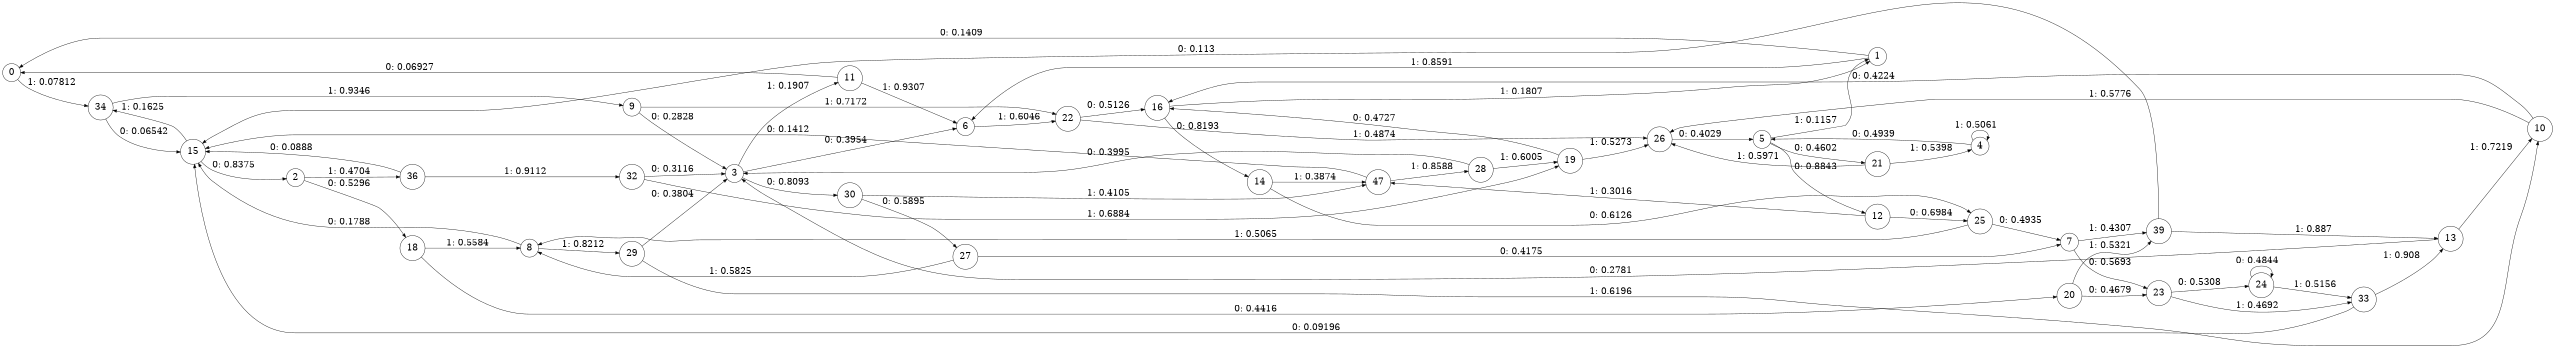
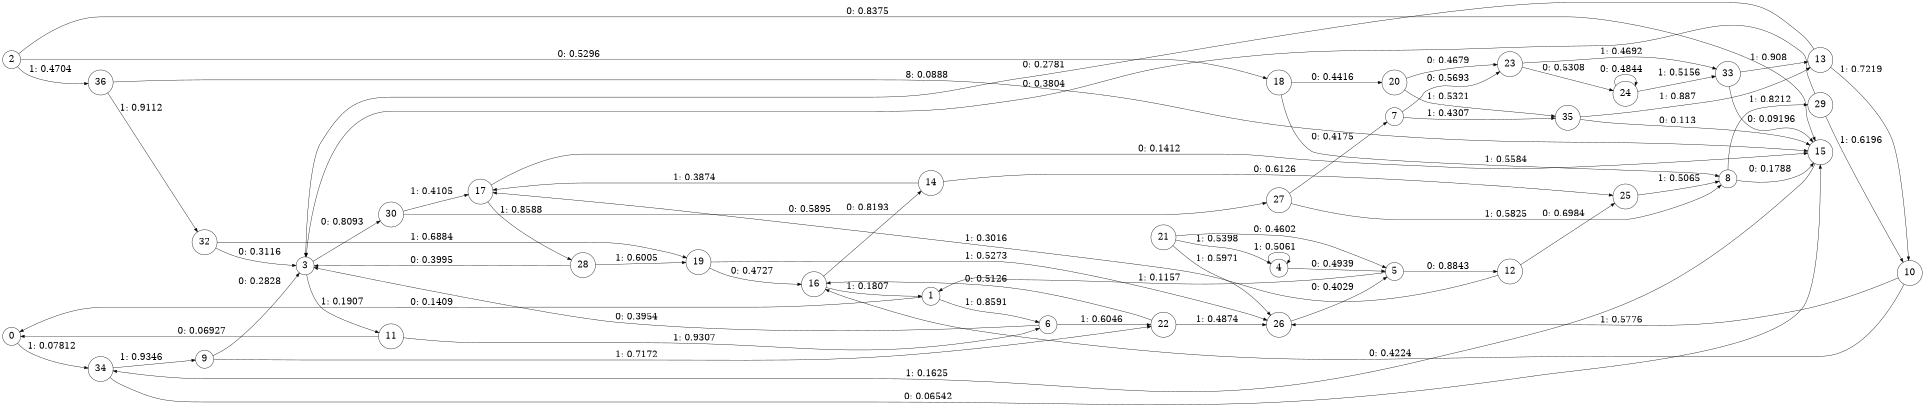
edge "36" -> "15": label "0: 0.0888   " -> "8: 0.0888   "
edge "3" -> "6": reversed
edge "5" -> "21": reversed
edge "15" -> "2": reversed
node "47": label "47" -> "17"
node "39": label "39" -> "35"
edge "25" -> "7": removed, label "0: 0.4935"
